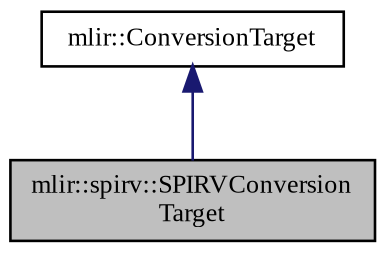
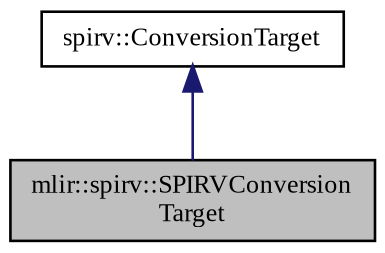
node "mlir::ConversionTarget": label "mlir::ConversionTarget" -> "spirv::ConversionTarget"
